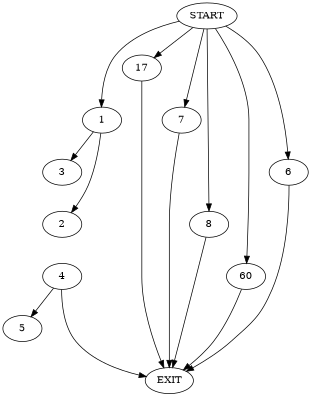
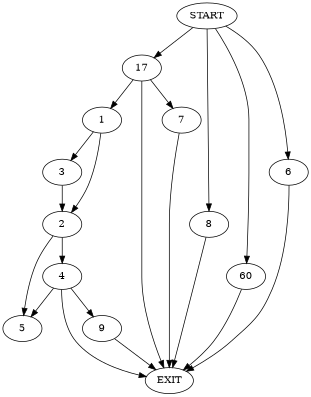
edge "START" -> "1": now "17" -> "1"
edge "START" -> "7": now "17" -> "7"
edge "3" -> "2": added
edge "2" -> "4": added
edge "2" -> "5": added
node "9": added
